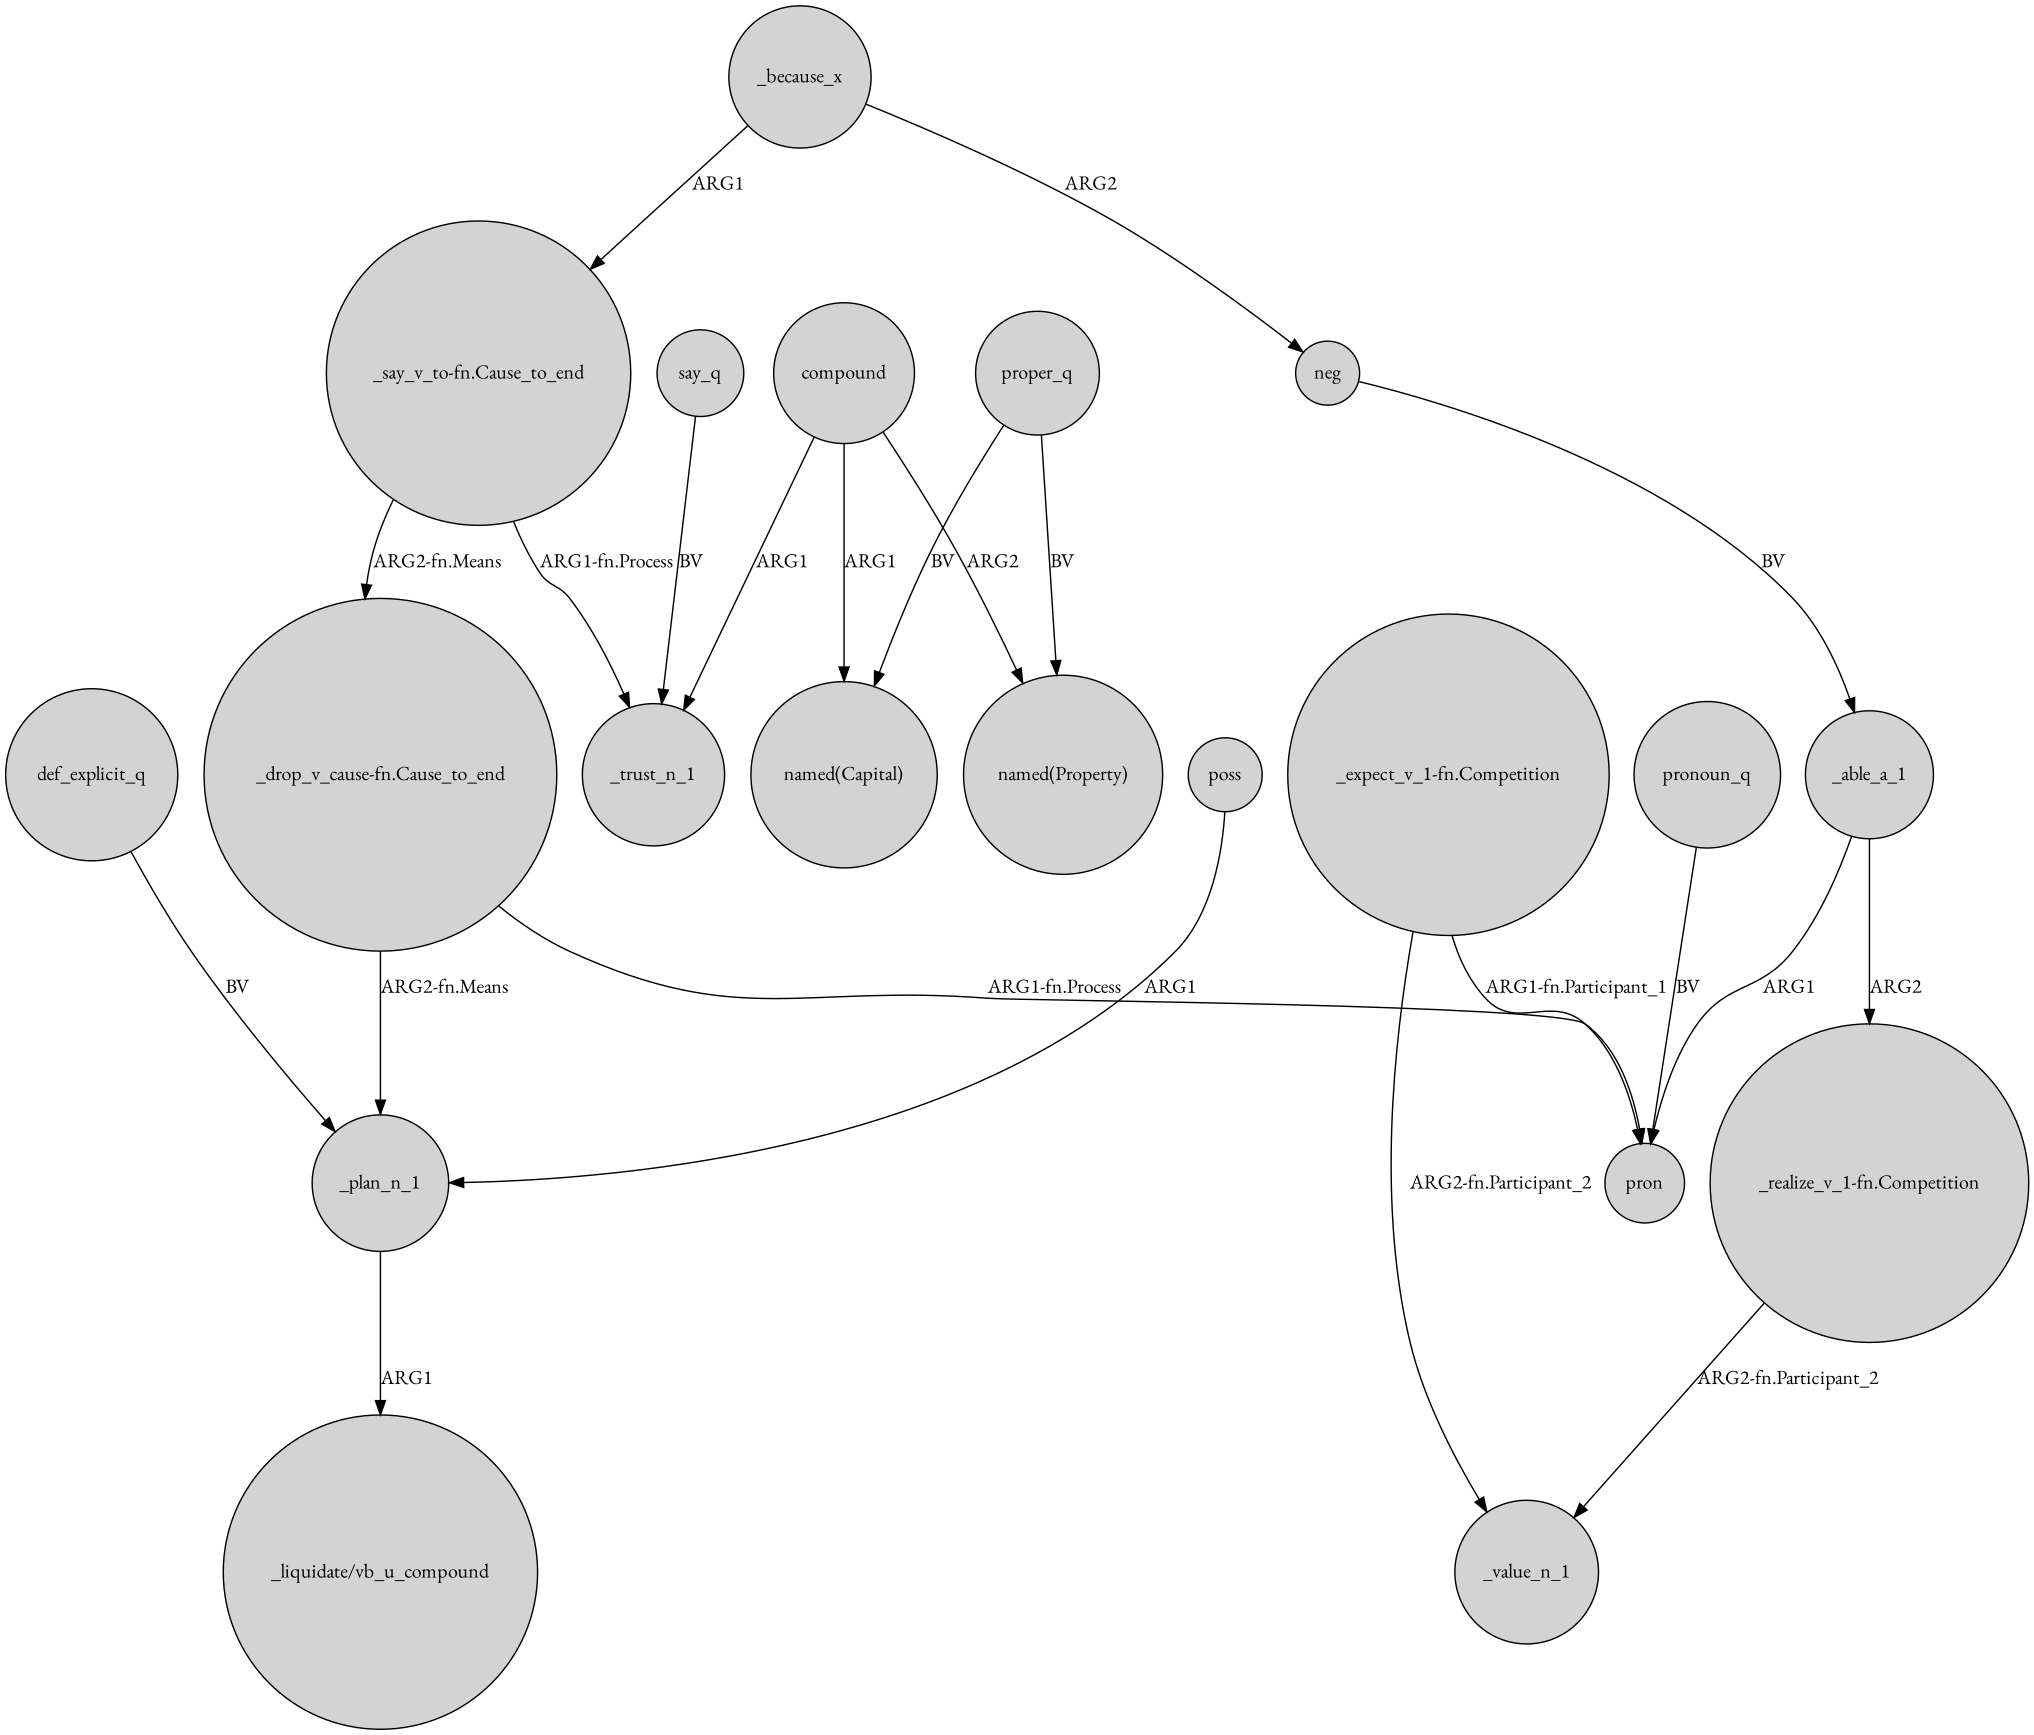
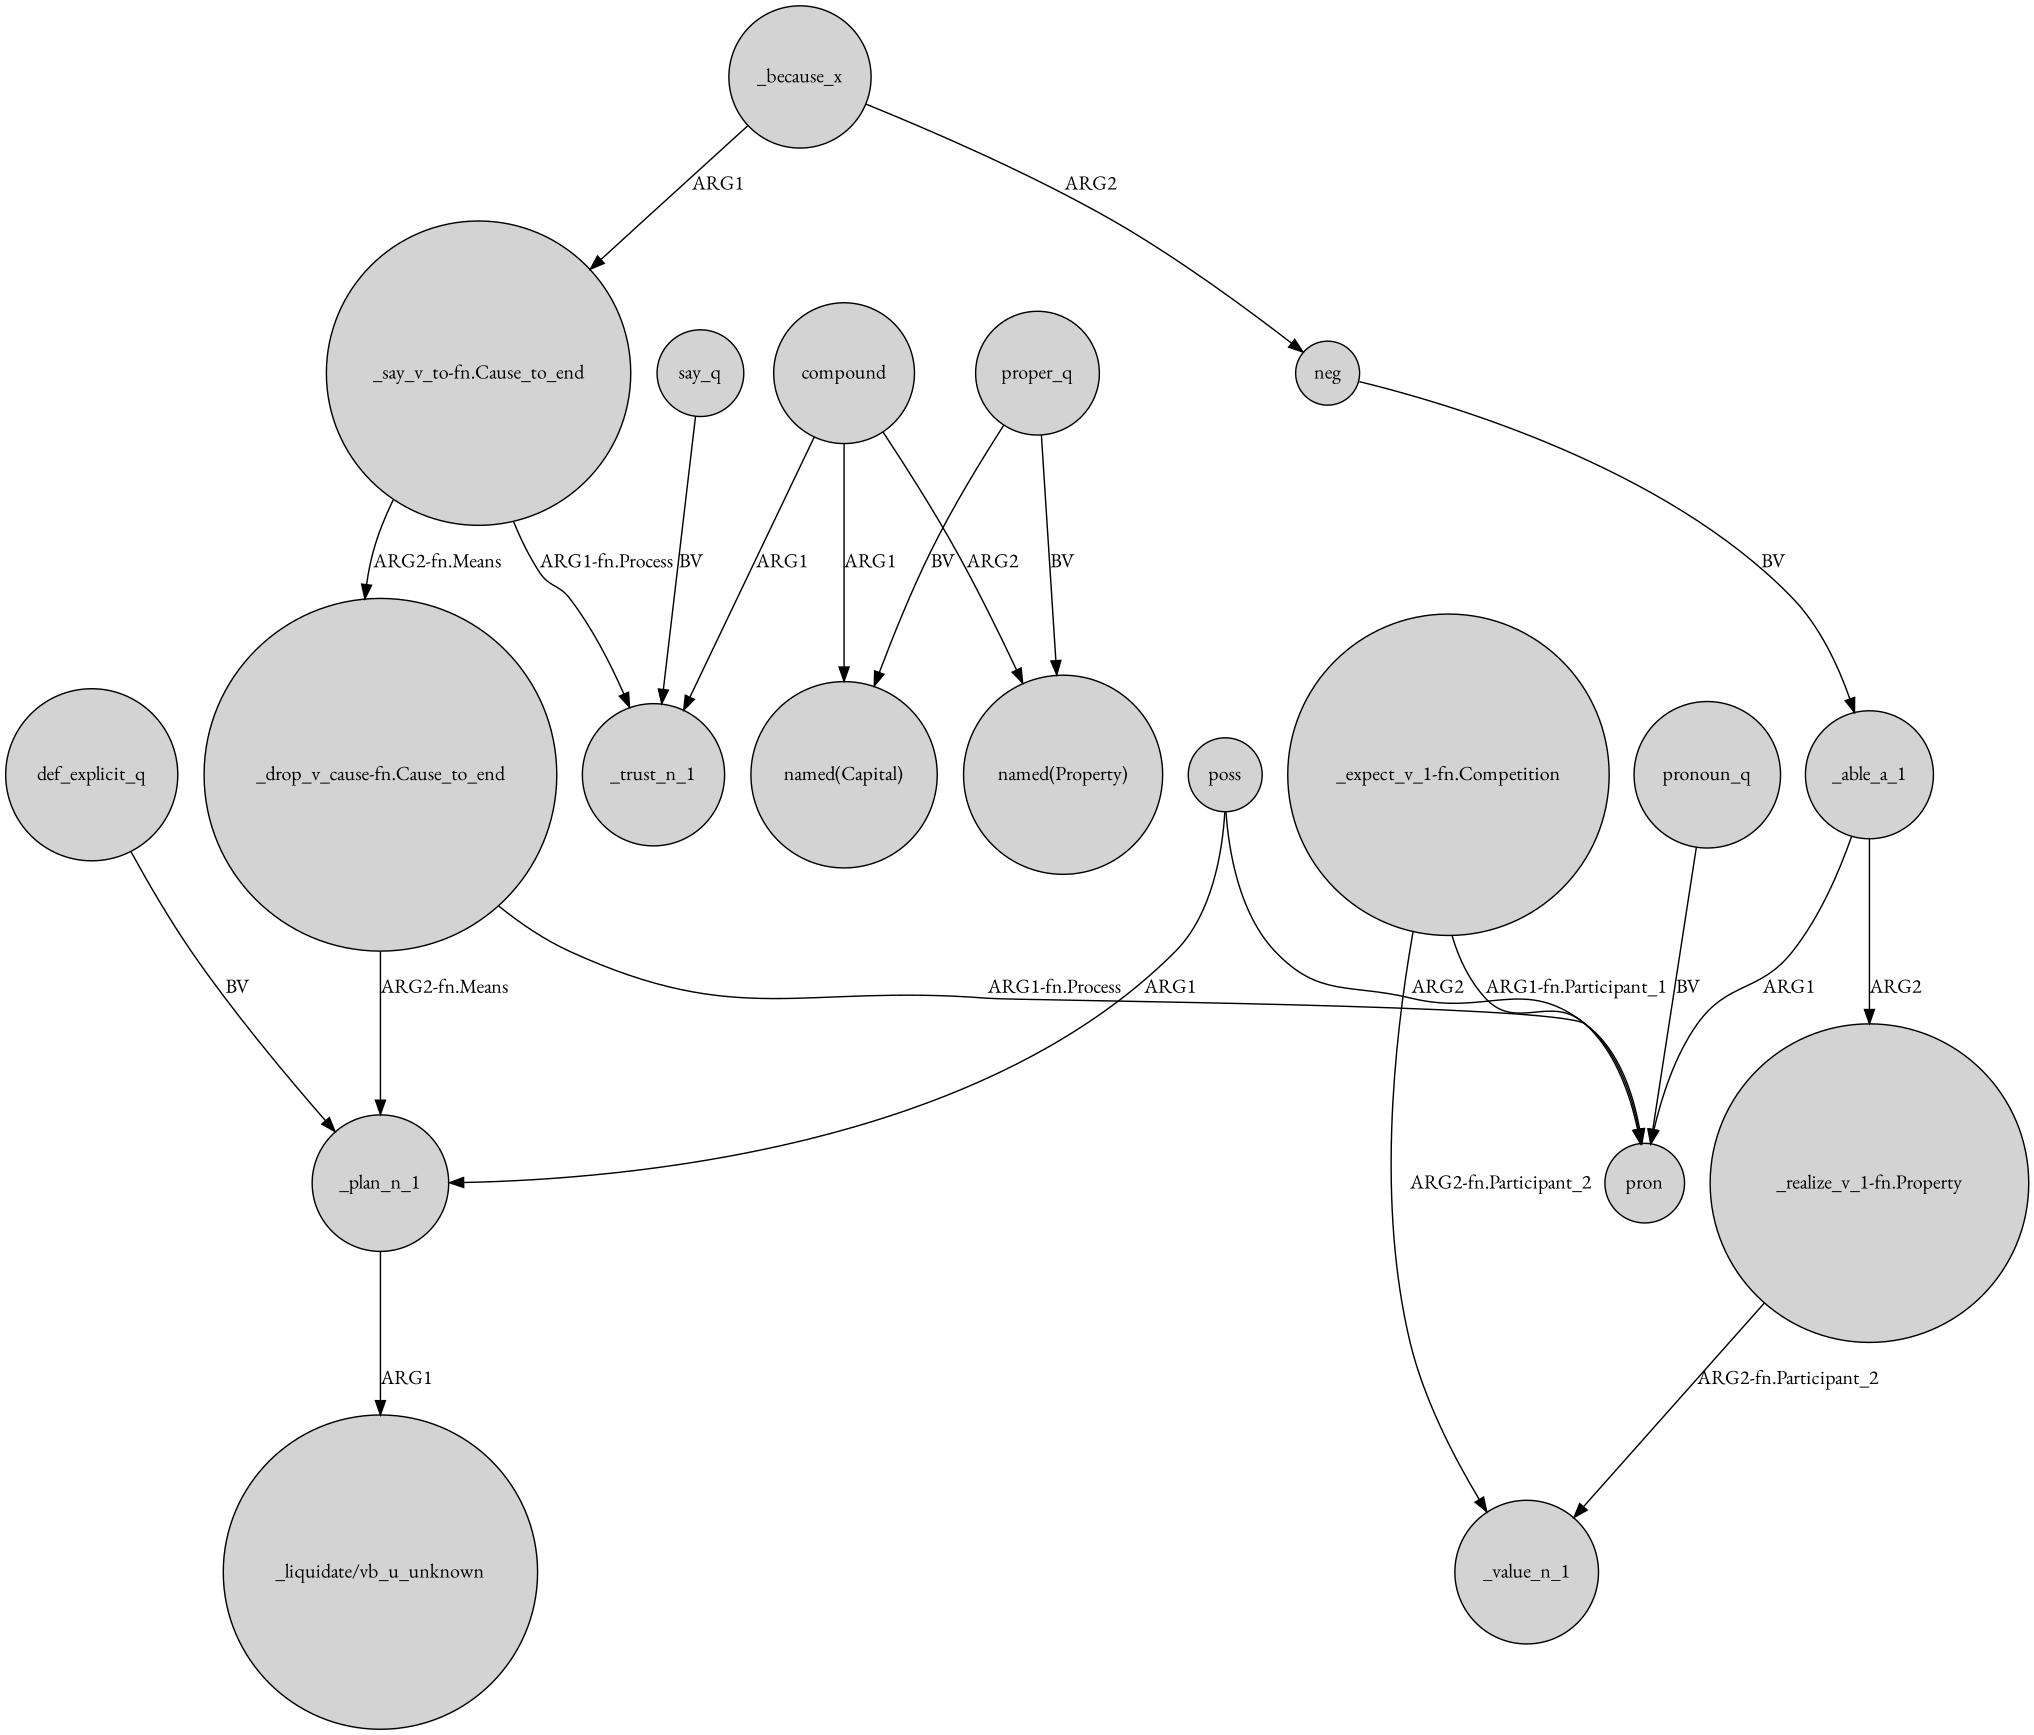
edge "poss" -> "pron": added, label "ARG2"
node "_realize_v_1-fn.Competition": label "_realize_v_1-fn.Competition" -> "_realize_v_1-fn.Property"
node "_liquidate/vb_u_compound": label "_liquidate/vb_u_compound" -> "_liquidate/vb_u_unknown"
